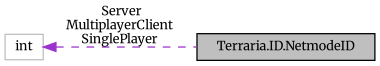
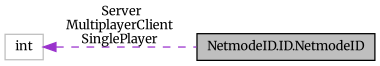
node "Terraria.ID.NetmodeID": label "Terraria.ID.NetmodeID" -> "NetmodeID.ID.NetmodeID"
